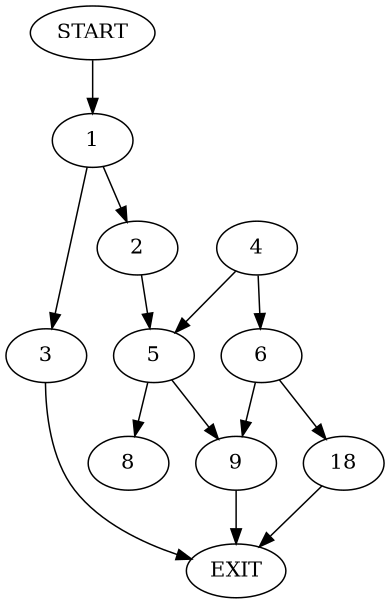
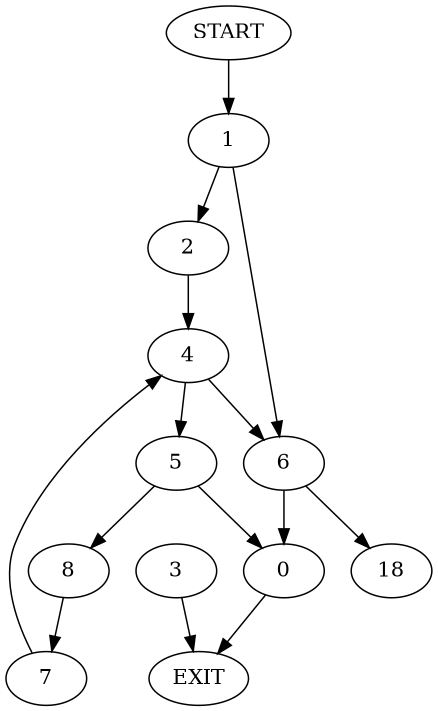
edge "1" -> "3": now "1" -> "6"
edge "2" -> "5": now "2" -> "4"
node "9": label "9" -> "0"
edge "18" -> "EXIT": removed
node "7": added
